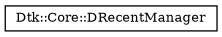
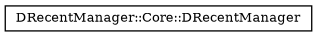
node "Dtk::Core::DRecentManager": label "Dtk::Core::DRecentManager" -> "DRecentManager::Core::DRecentManager"
